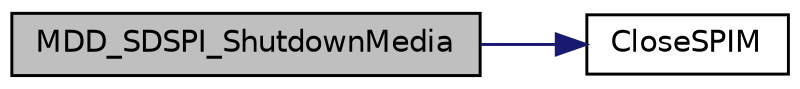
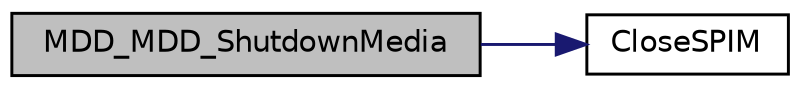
node "MDD_SDSPI_ShutdownMedia": label "MDD_SDSPI_ShutdownMedia" -> "MDD_MDD_ShutdownMedia"
